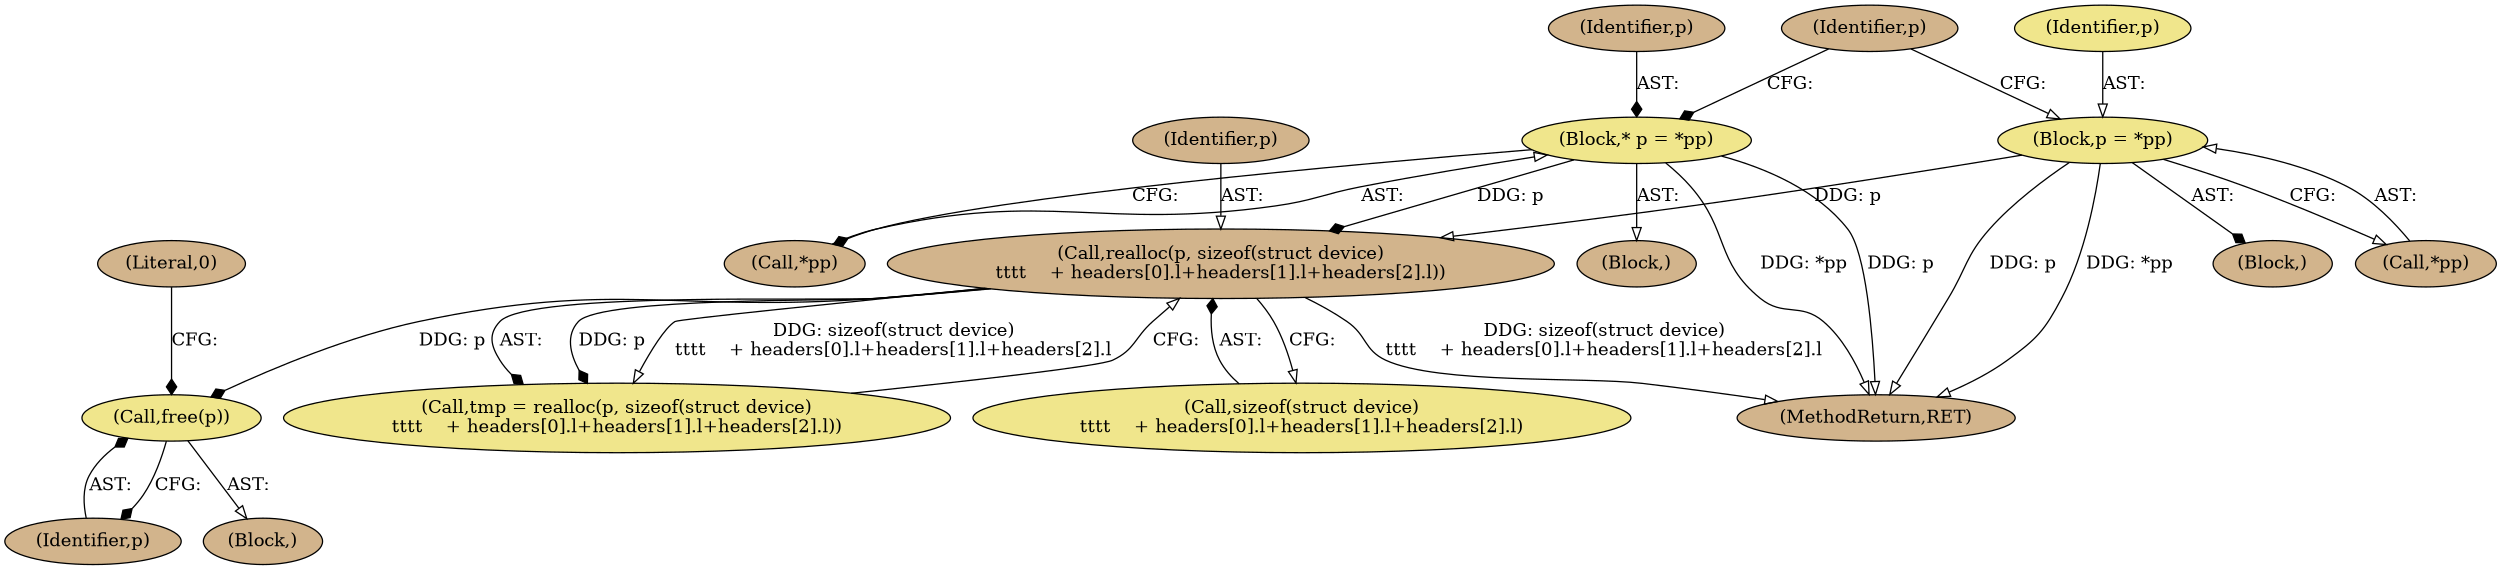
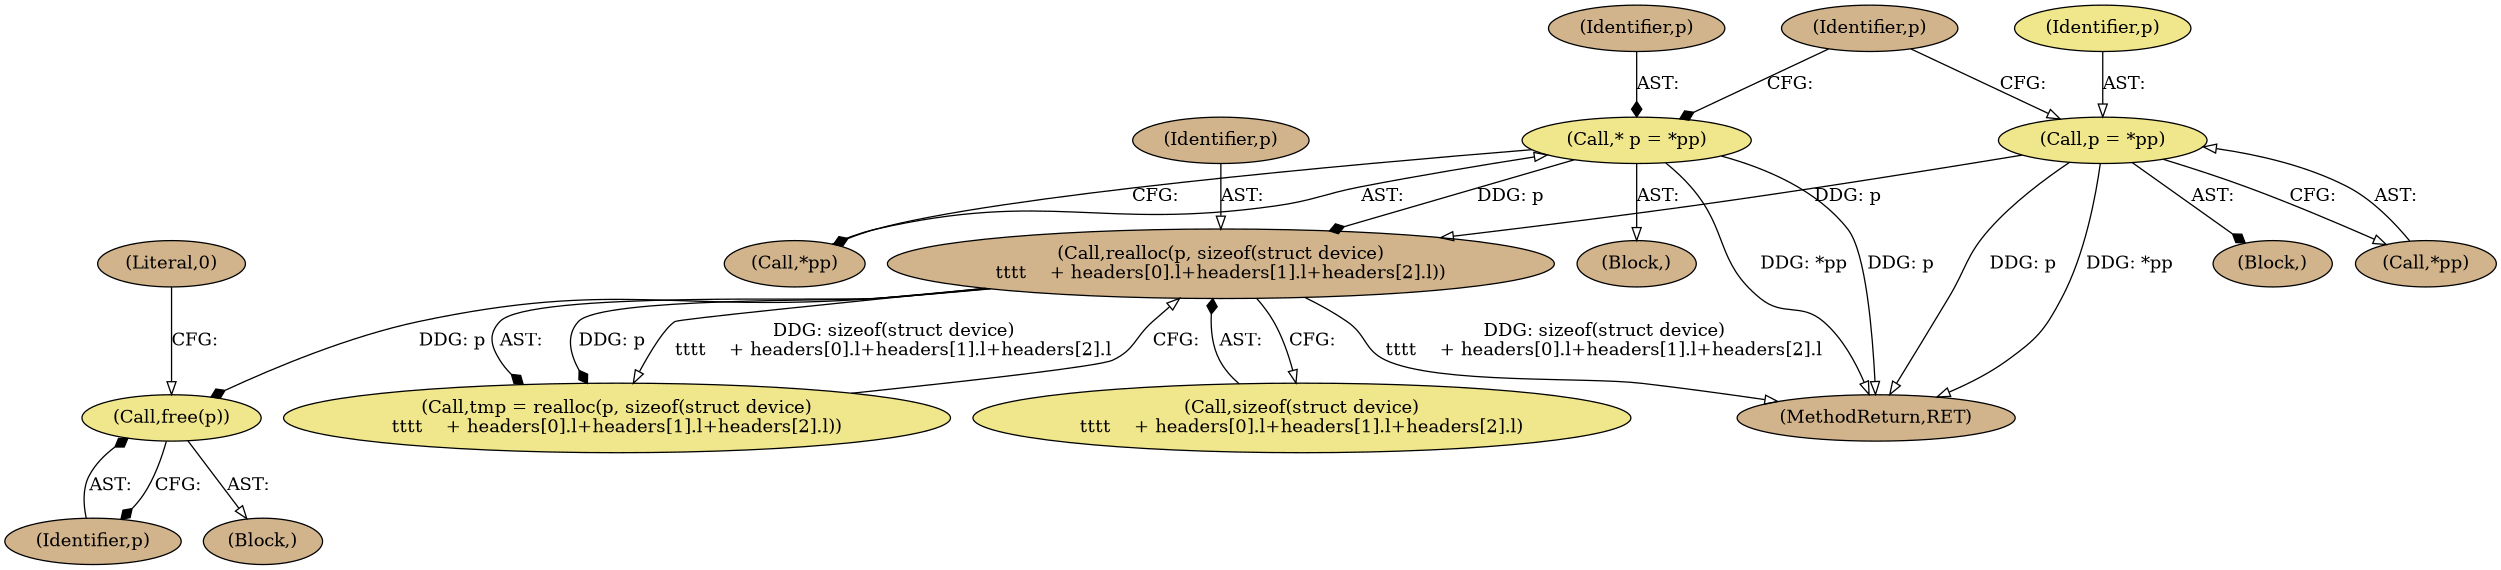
node "(Block,* p = *pp)": label "(Block,* p = *pp)" -> "(Call,* p = *pp)"
node "(Block,p = *pp)": label "(Block,p = *pp)" -> "(Call,p = *pp)"
edge "(Literal,0)" -> "(Call,free(p))": arrowhead diamond -> onormal
